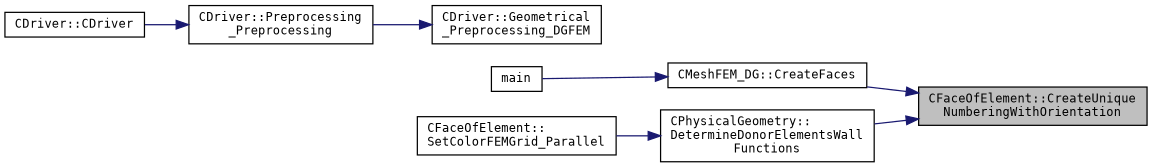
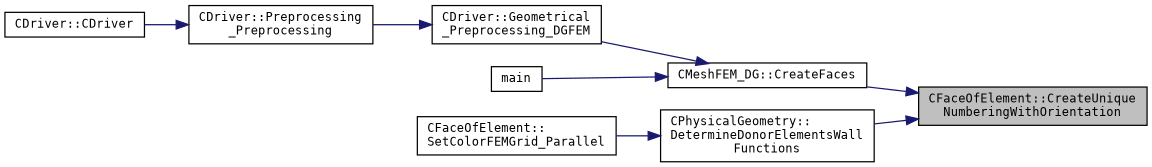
edge "CDriver::Geometrical _Preprocessing_DGFEM" -> "CMeshFEM_DG::CreateFaces": added
